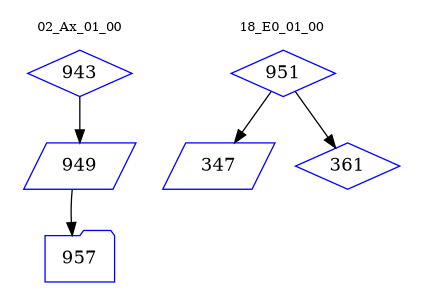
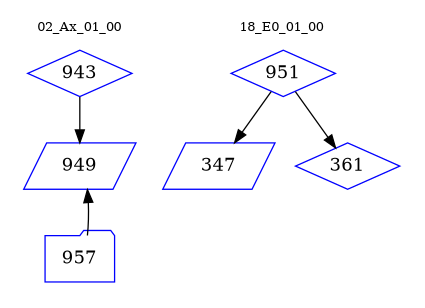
edge "949" -> "957": reversed
